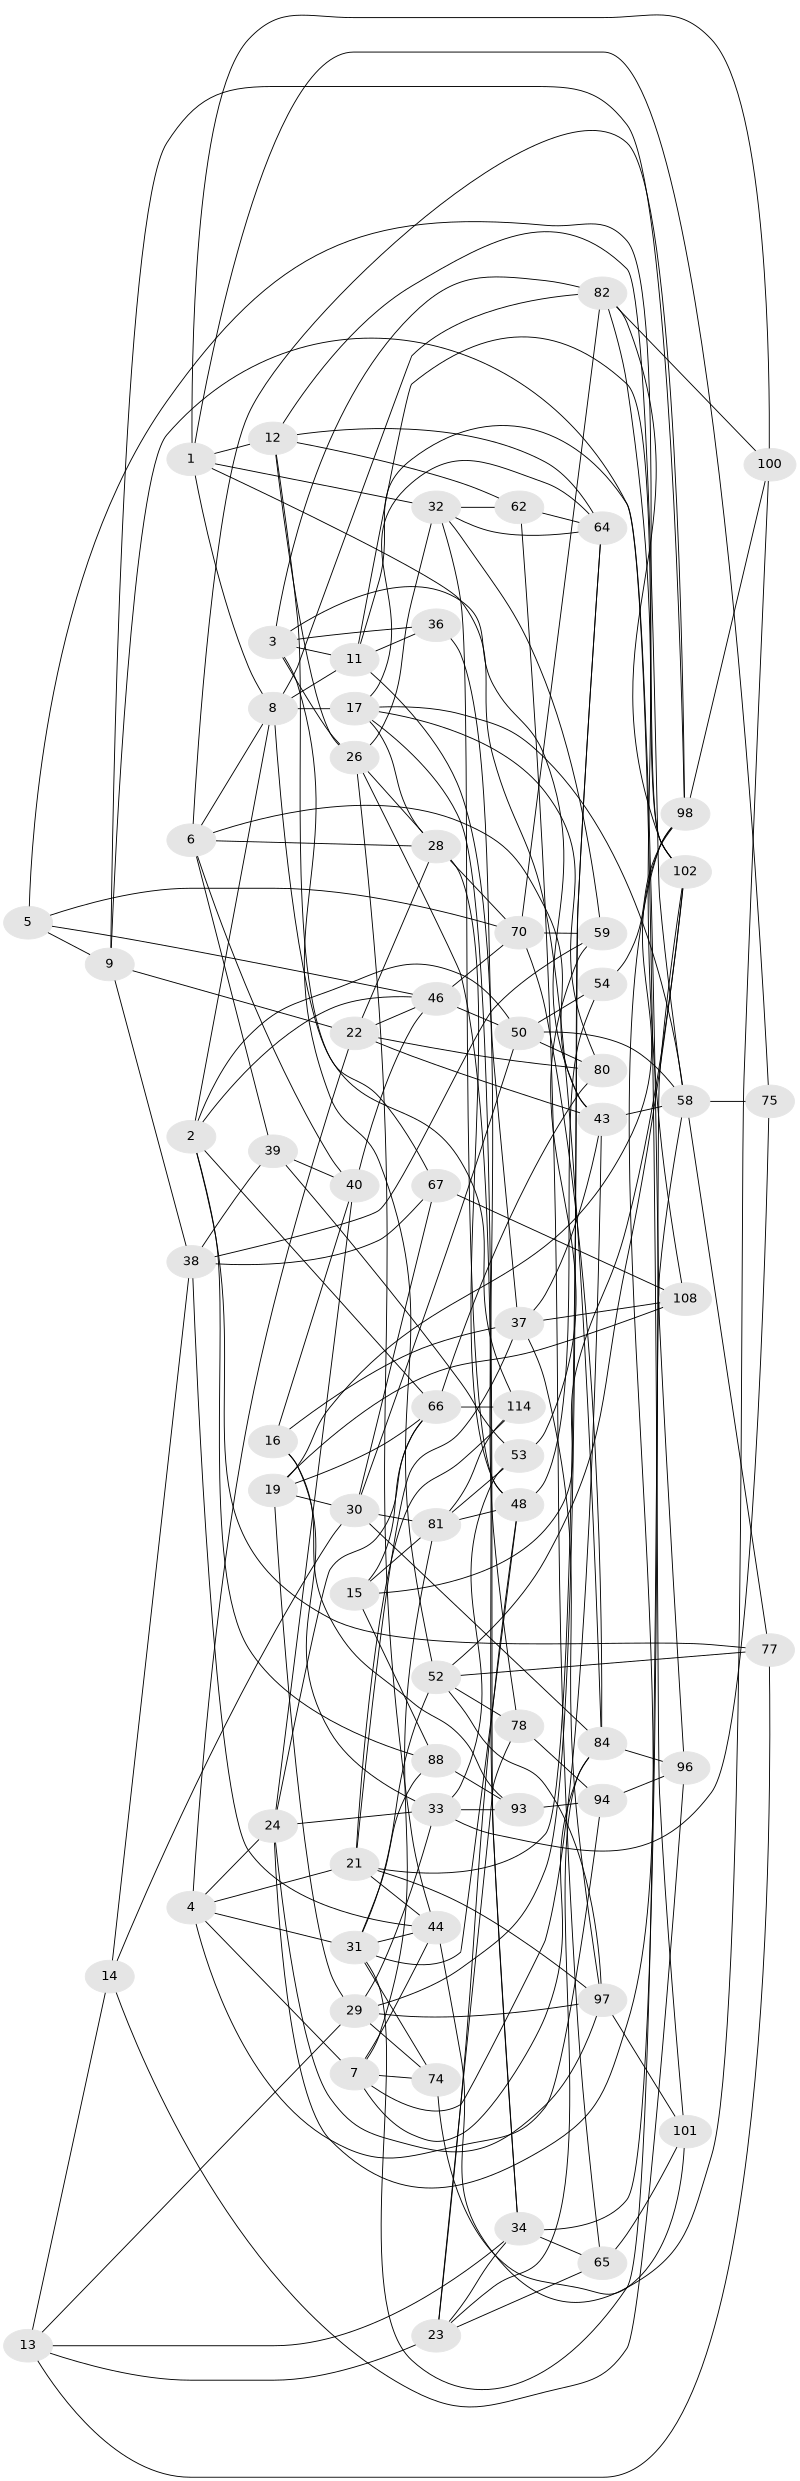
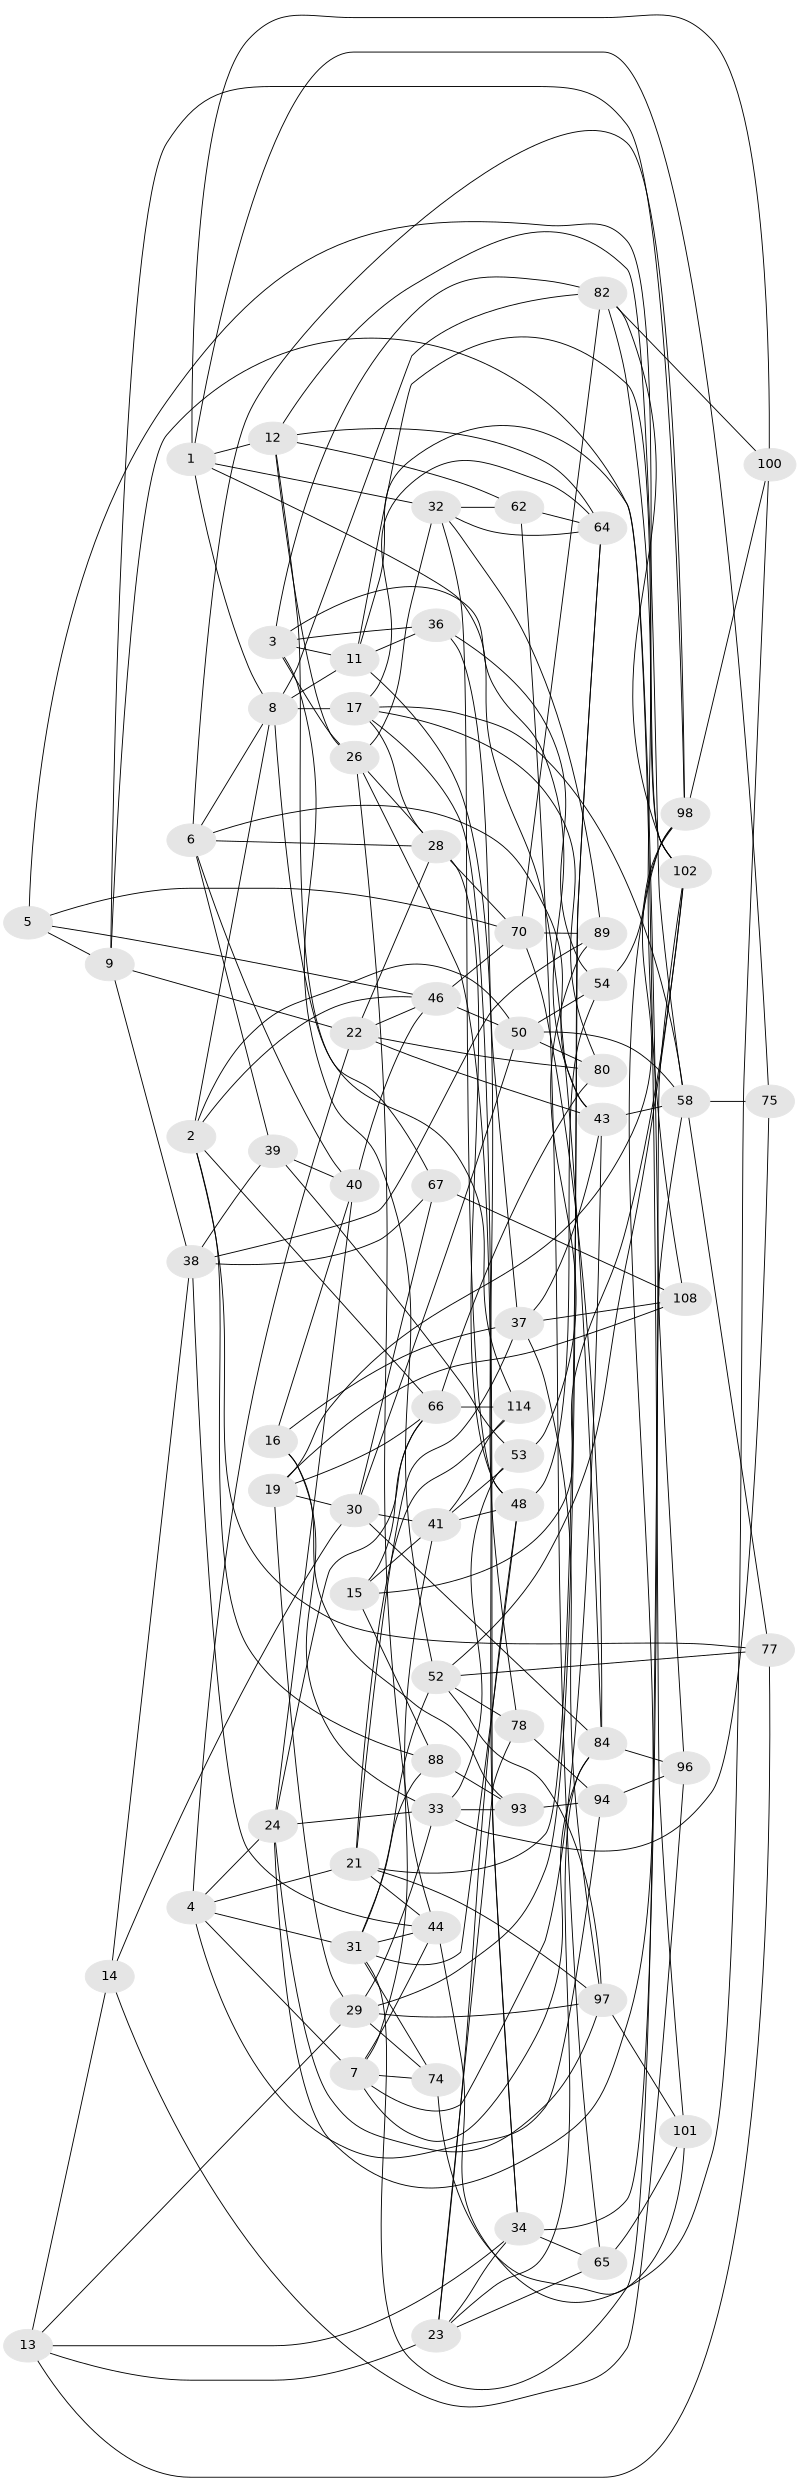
edge "36" -- "54": added
node "59": label "59" -> "89"
node "81": label "81" -> "41"
